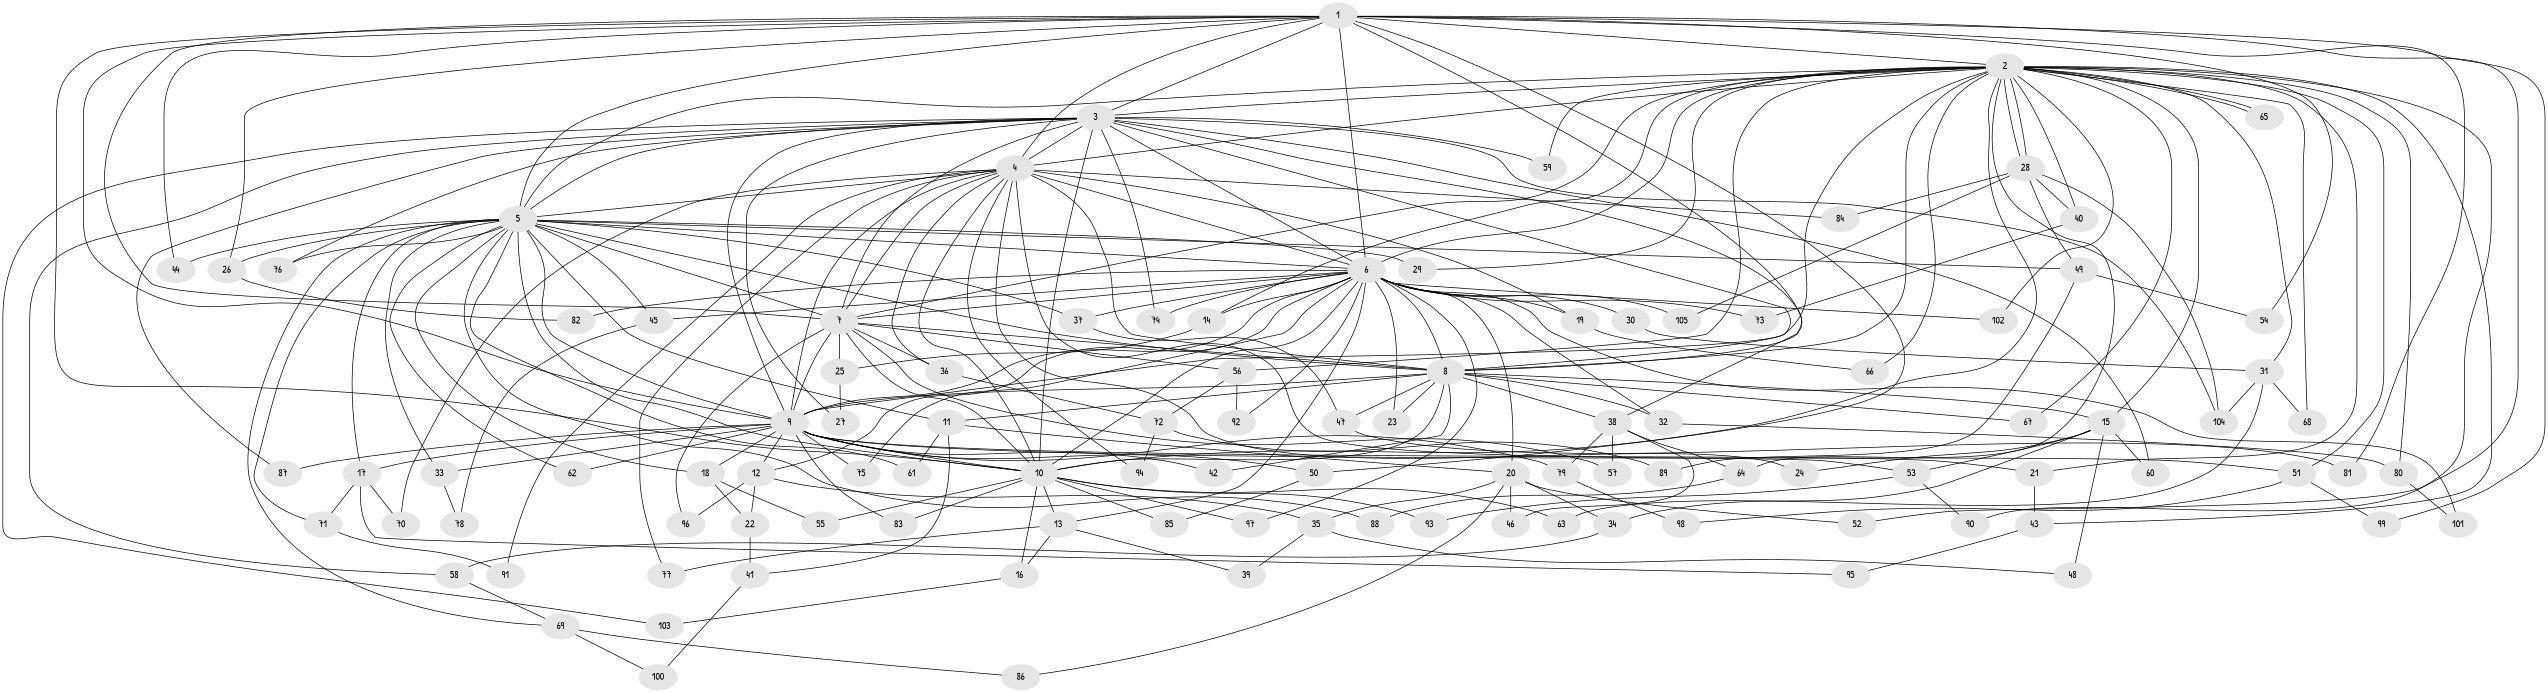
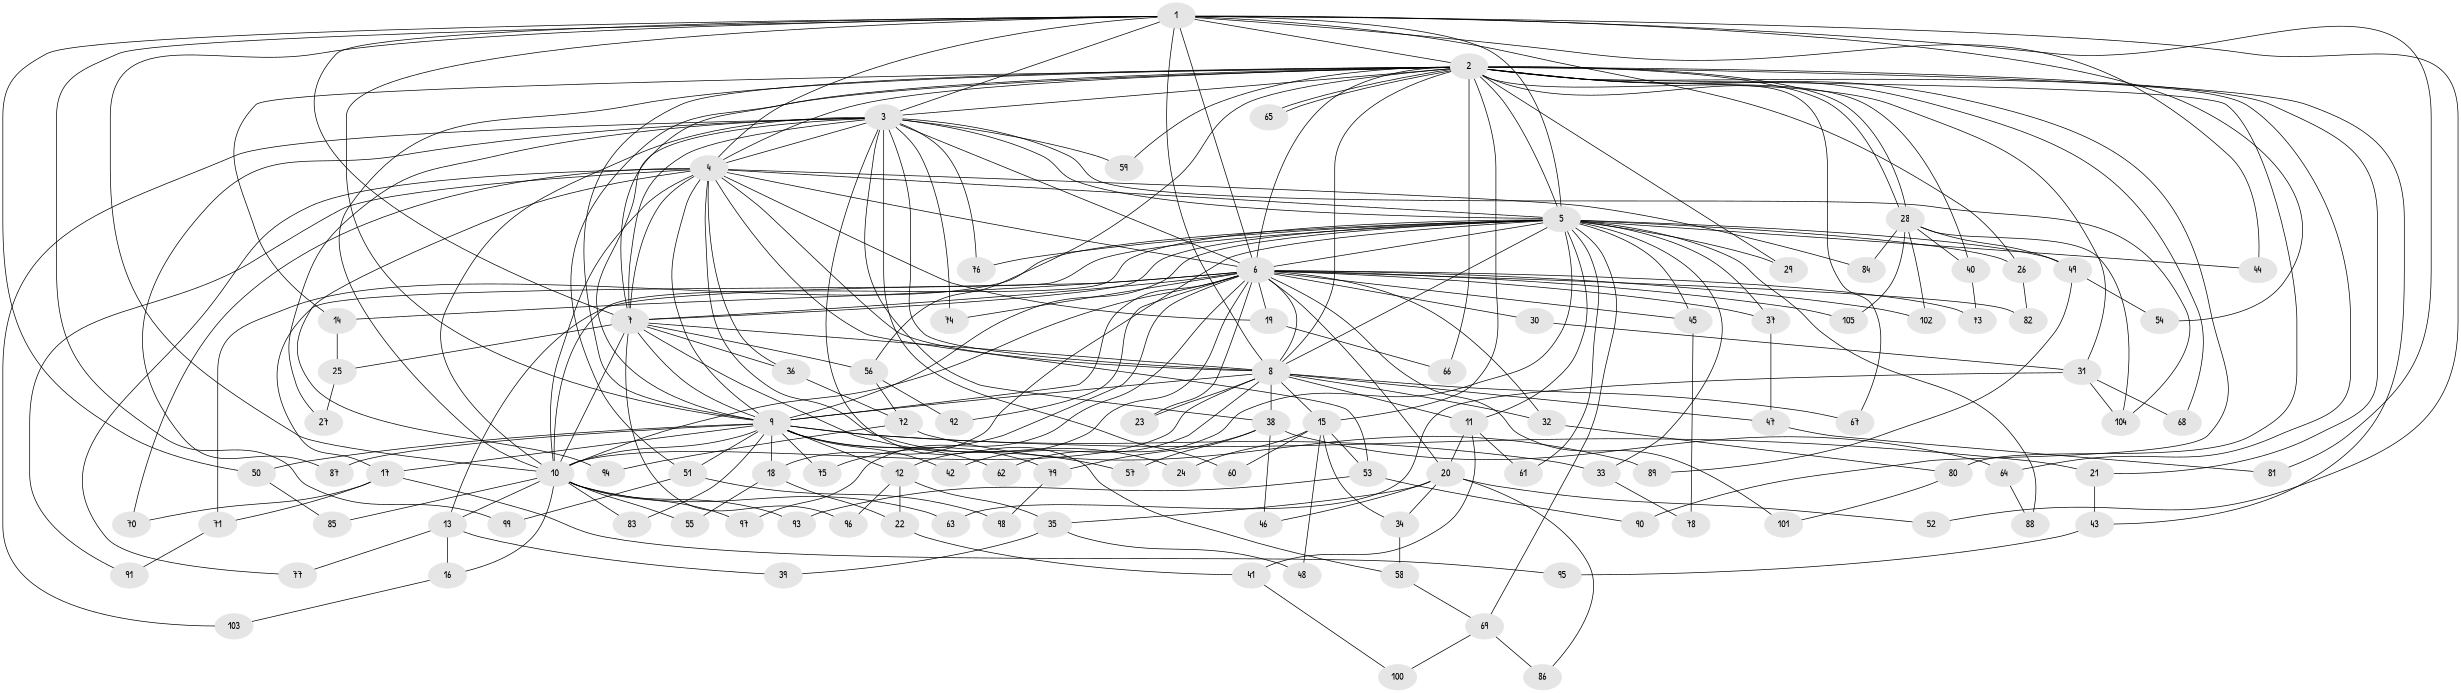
edge "2" -- "102": now "28" -- "102"
